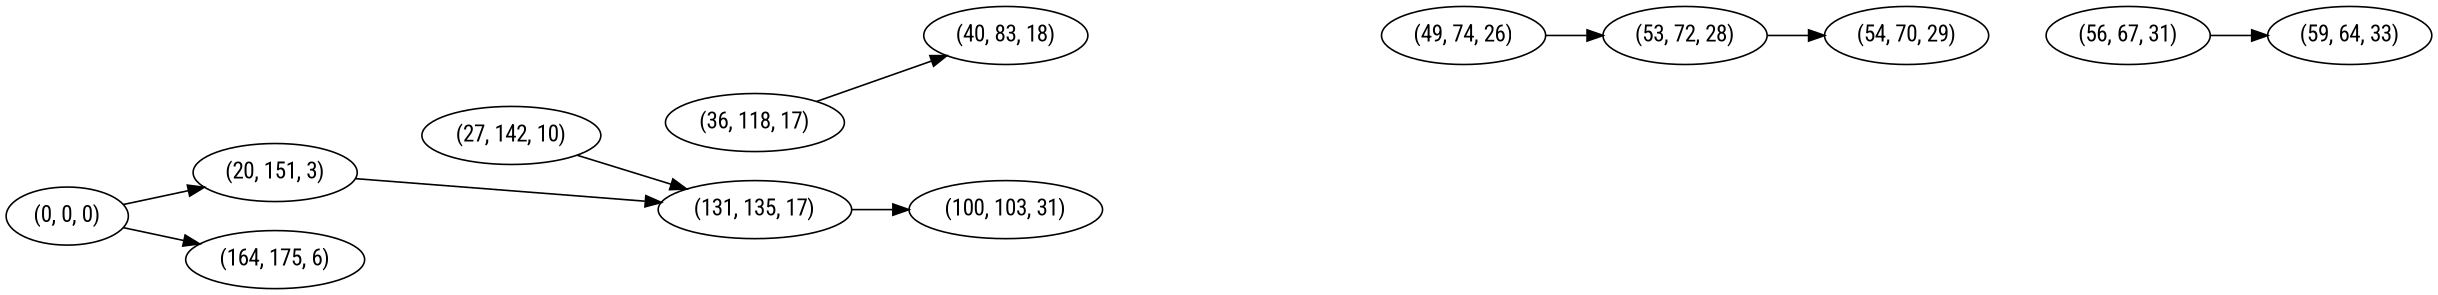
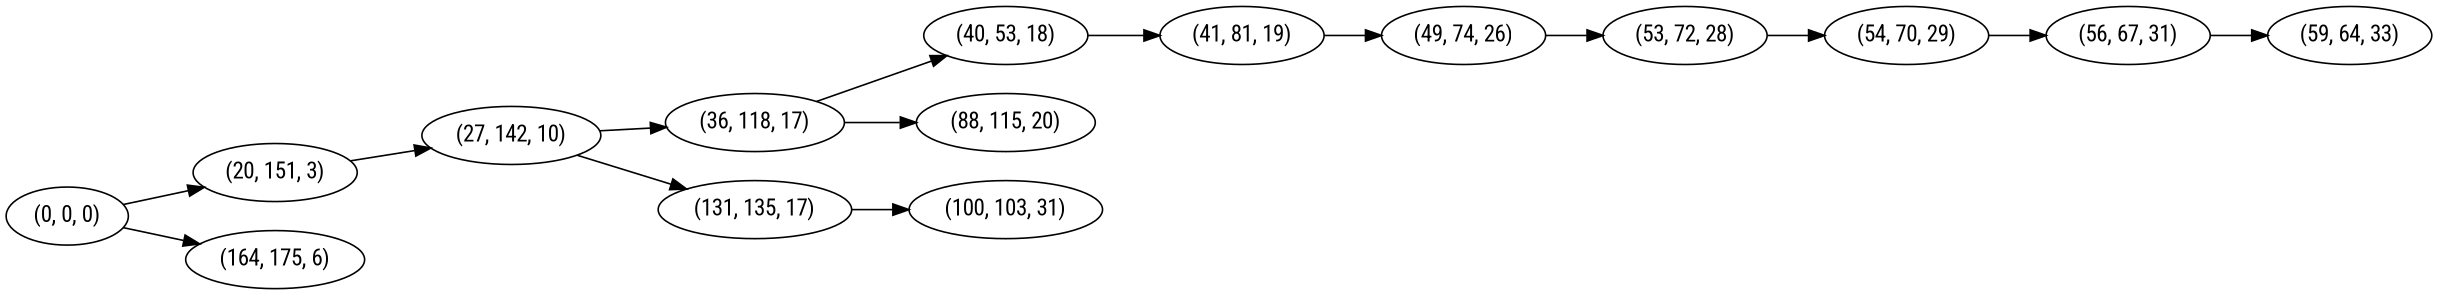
node "(40, 83, 18)": label "(40, 83, 18)" -> "(40, 53, 18)"
node "(41, 81, 19)": added
edge "(54, 70, 29)" -> "(56, 67, 31)": added
node "(88, 115, 20)": added
edge "(27, 142, 10)" -> "(36, 118, 17)": added
edge "(20, 151, 3)" -> "(131, 135, 17)": now "(20, 151, 3)" -> "(27, 142, 10)"
